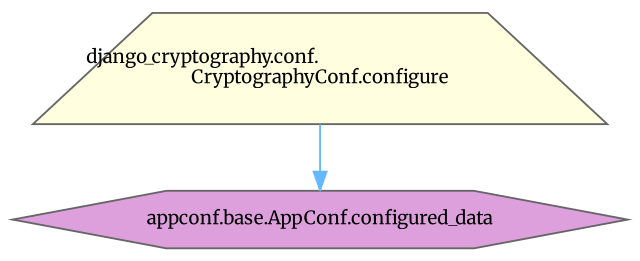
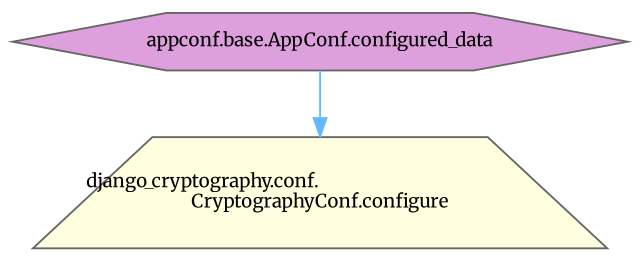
edge "django_cryptography.conf. CryptographyConf.configure" -> "appconf.base.AppConf.configured_data": reversed
